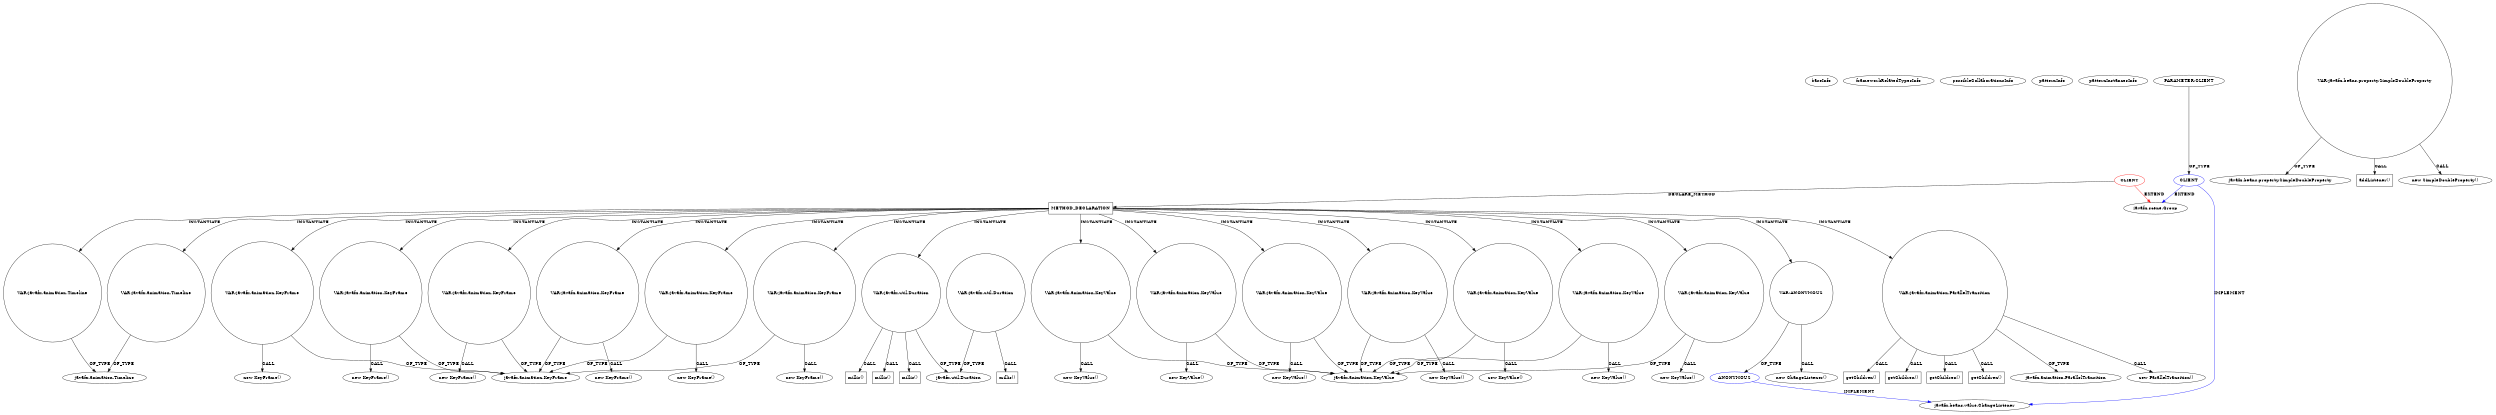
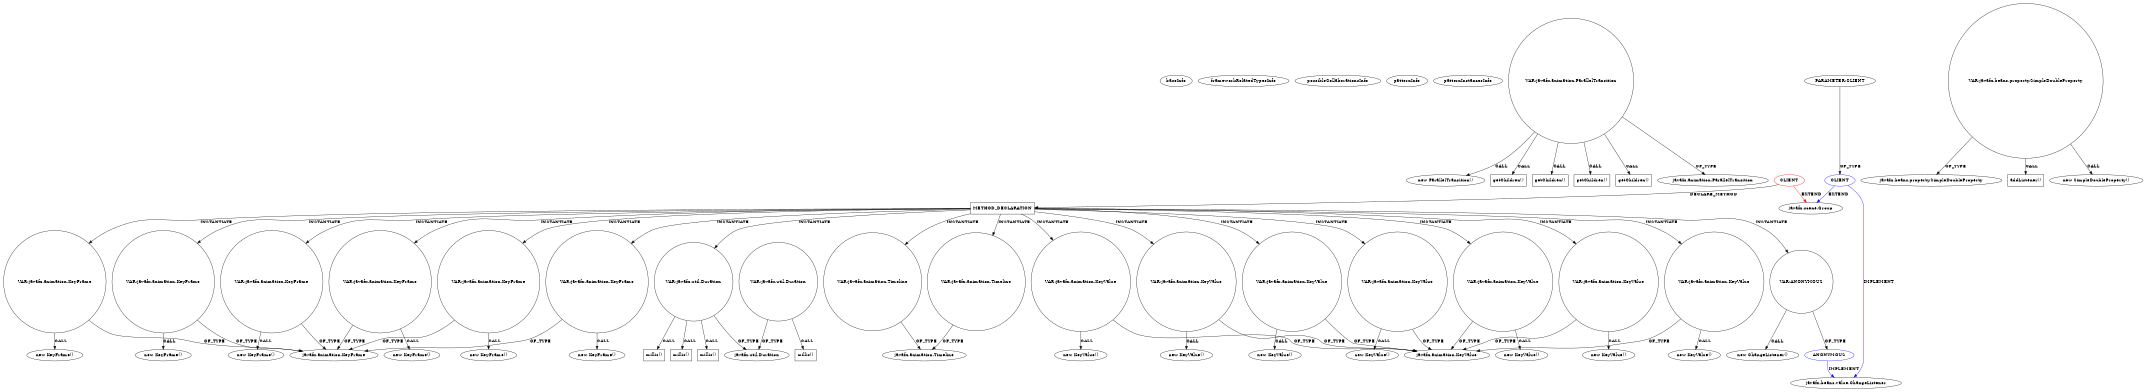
edge "METHOD_DECLARATION" -> "VAR:javafx.animation.ParallelTransition": removed, label "INSTANTIATE"
